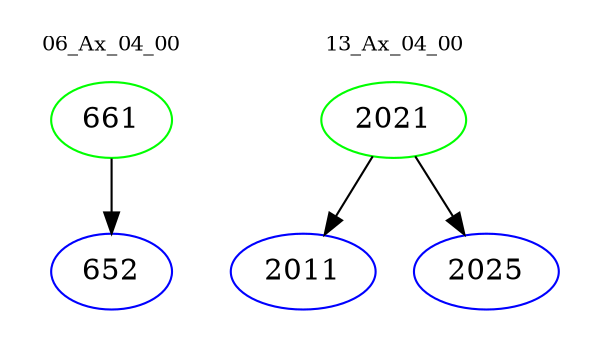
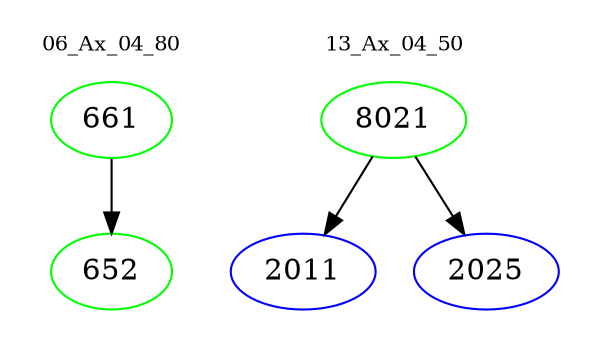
cluster "06_Ax_04_00": label "06_Ax_04_00" -> "06_Ax_04_80"
cluster "13_Ax_04_00": label "13_Ax_04_00" -> "13_Ax_04_50"
node "2021": label "2021" -> "8021"
node "652": color blue -> green
